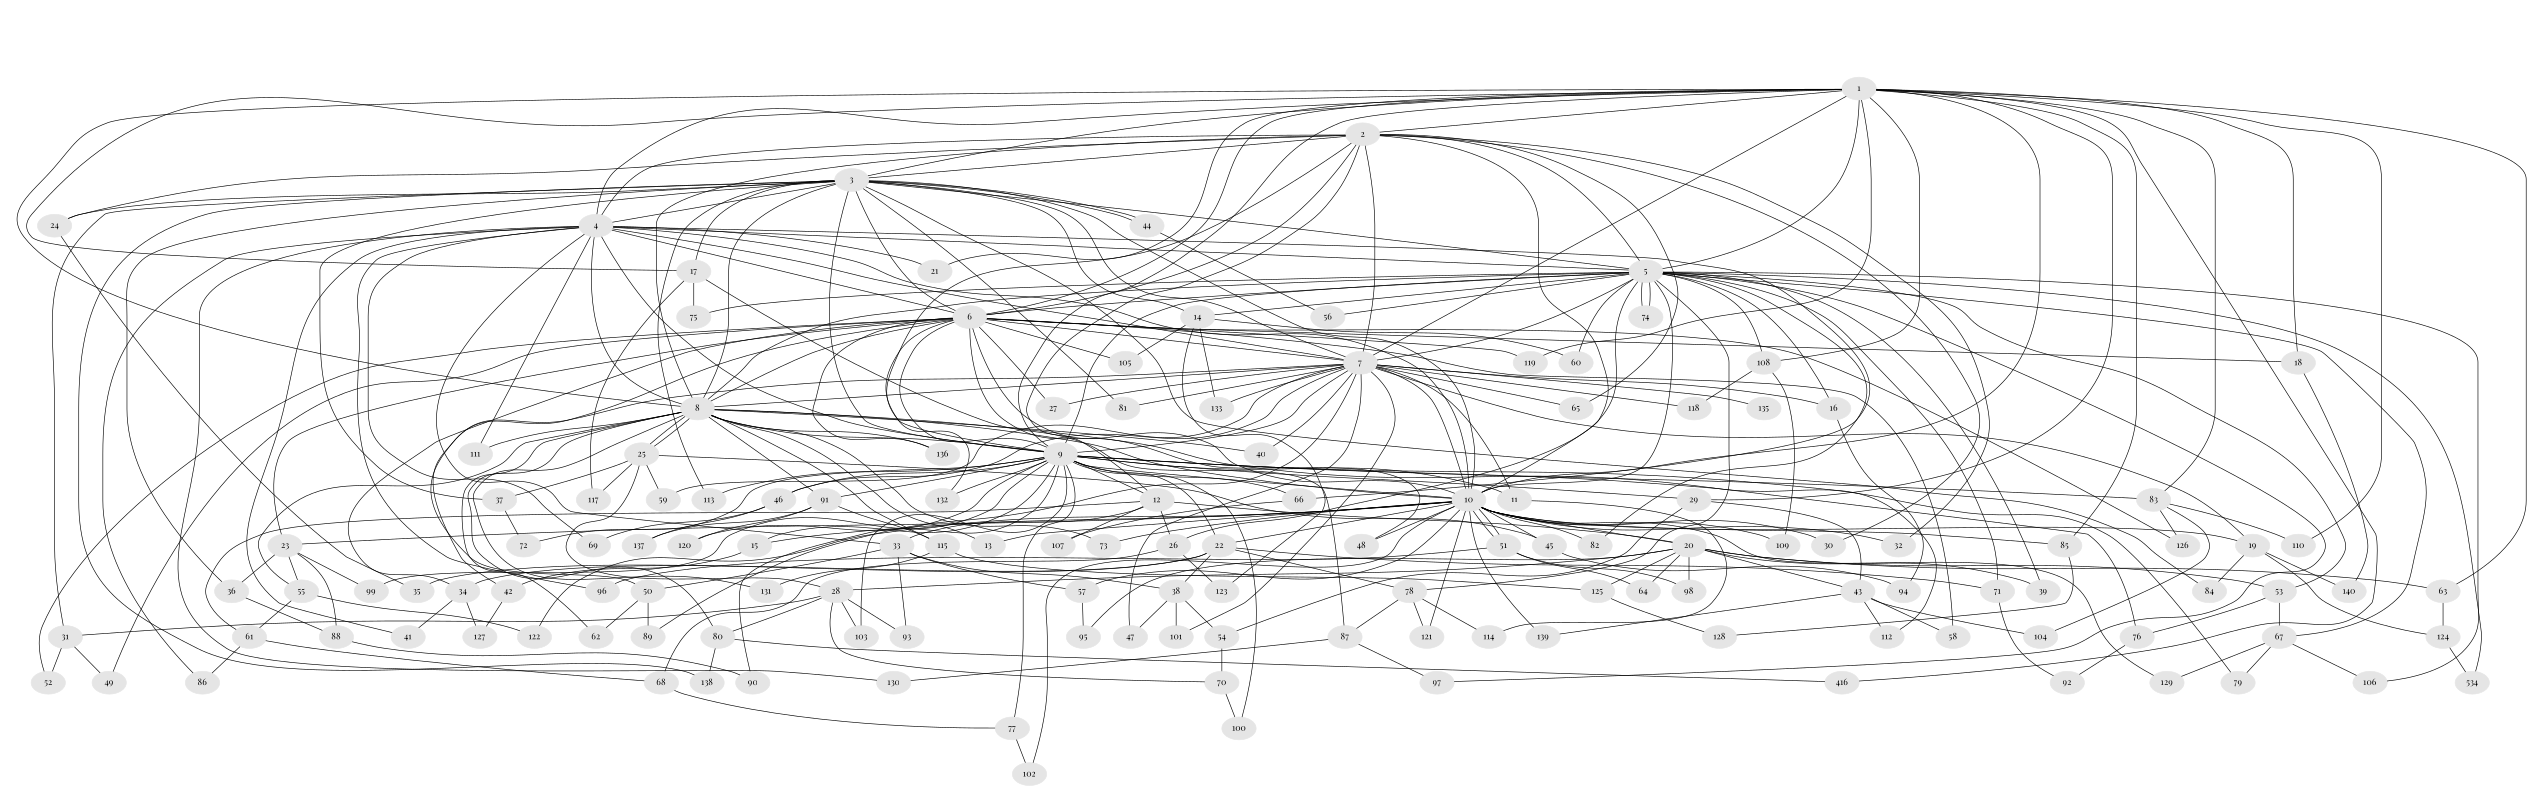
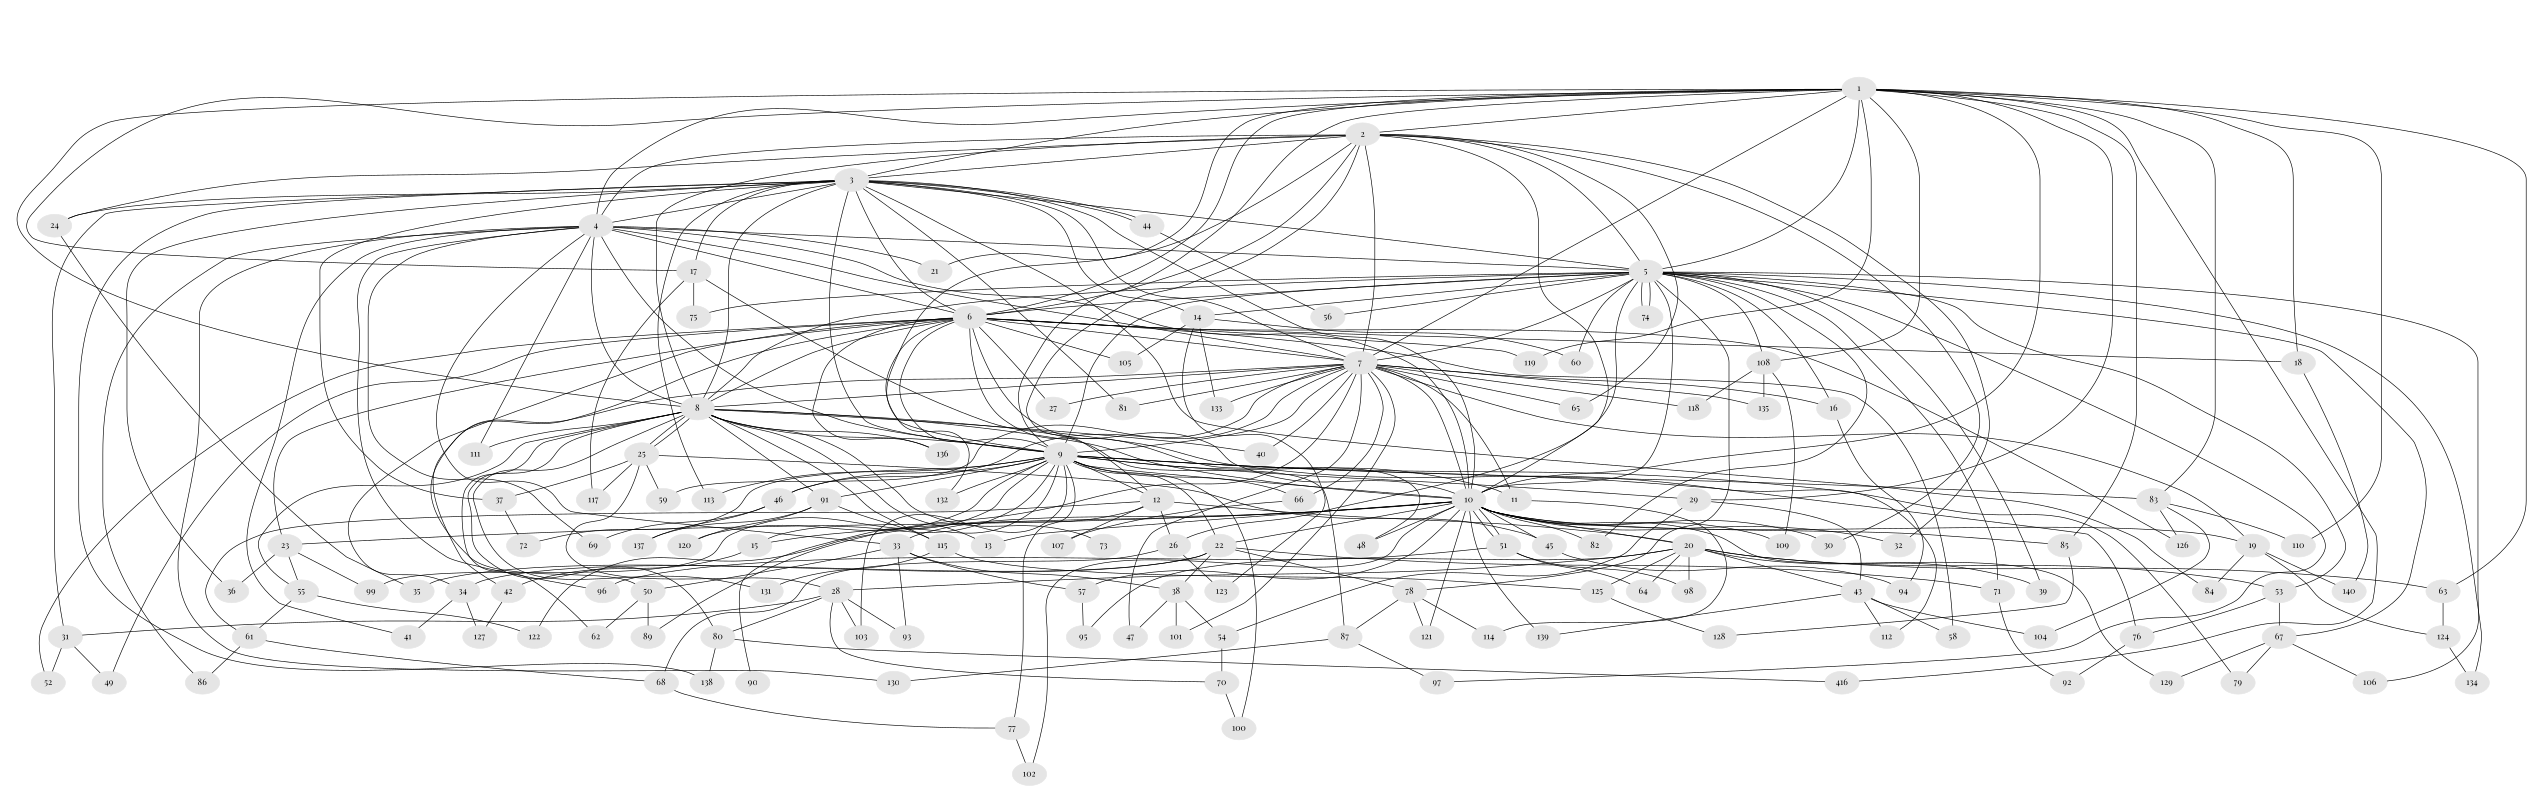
edge "4" -- "66": now "7" -- "66"
edge "108" -- "135": added
edge "10" -- "73": removed
node "88": removed
node "534": label "534" -> "134"
